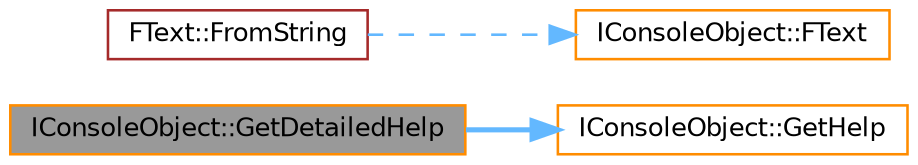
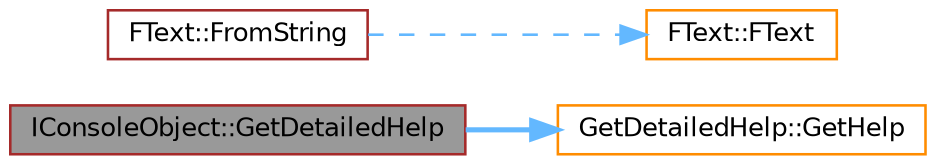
node "IConsoleObject::FText": label "IConsoleObject::FText" -> "FText::FText"
node "IConsoleObject::GetDetailedHelp": color darkorange -> brown
node "IConsoleObject::GetHelp": label "IConsoleObject::GetHelp" -> "GetDetailedHelp::GetHelp"
